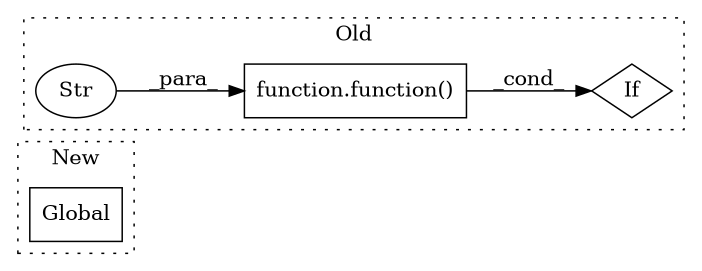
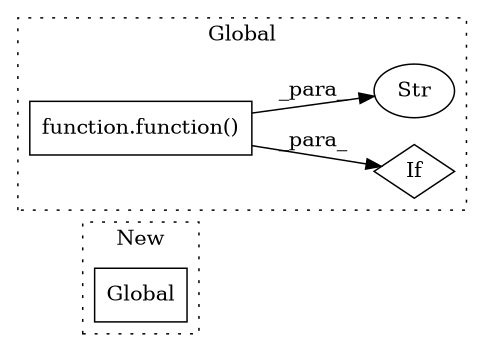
cluster "Old": label "Old" -> "Global"
edge "function.function()" -> "If": label "_cond_" -> "_para_"
edge "Str" -> "function.function()": reversed
